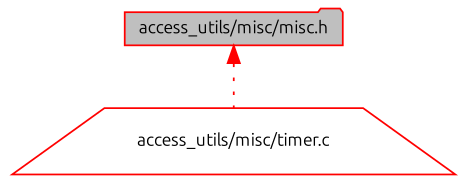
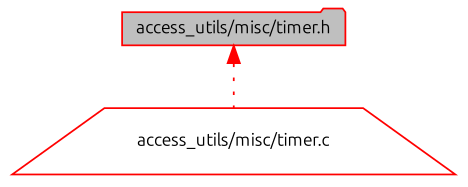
node "access_utils/misc/misc.h": label "access_utils/misc/misc.h" -> "access_utils/misc/timer.h"
